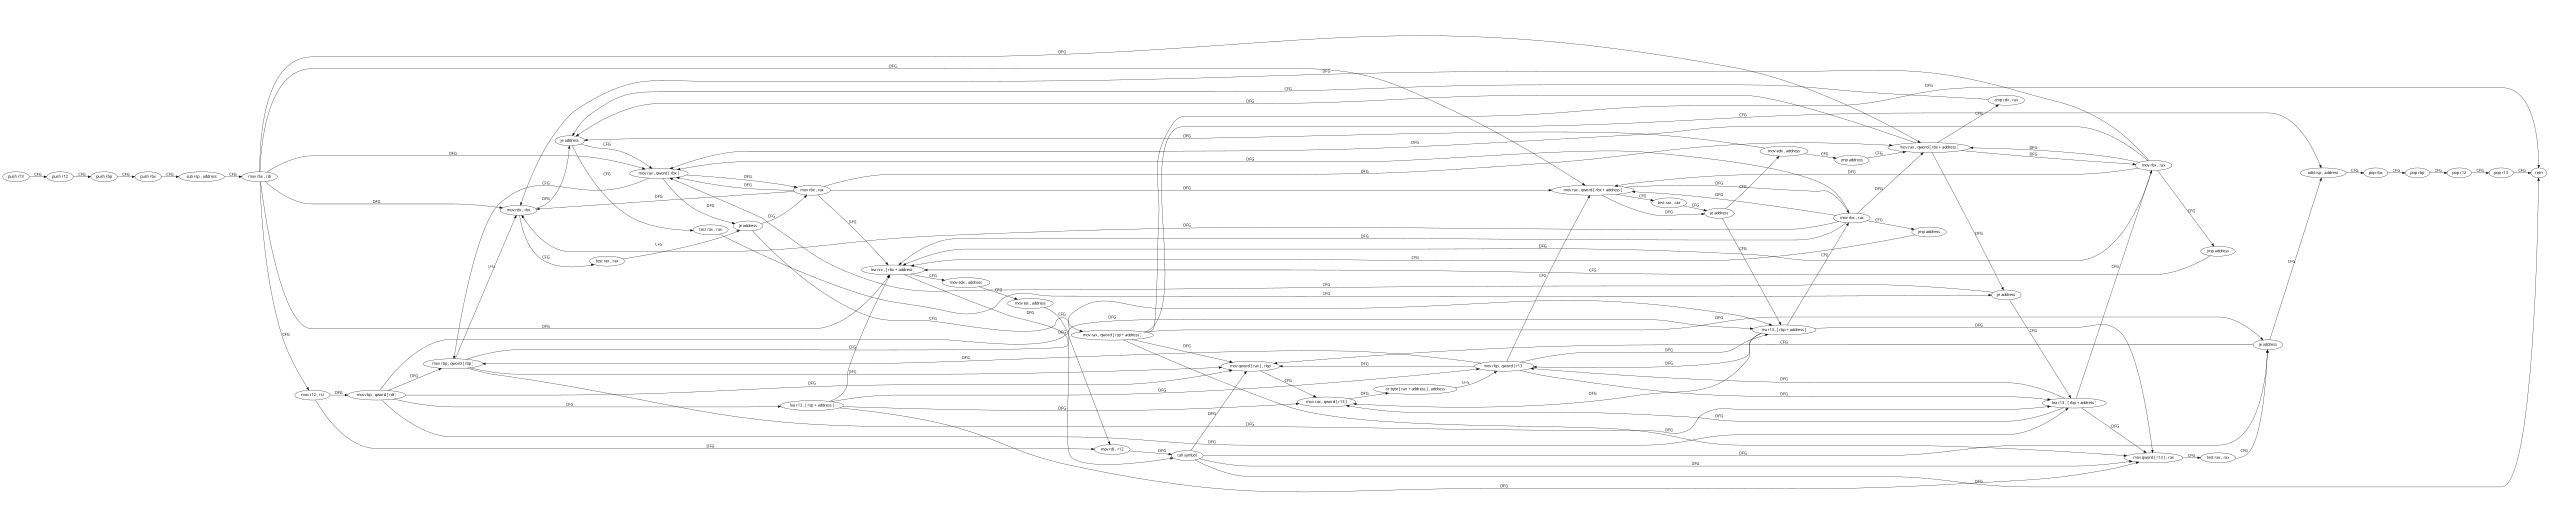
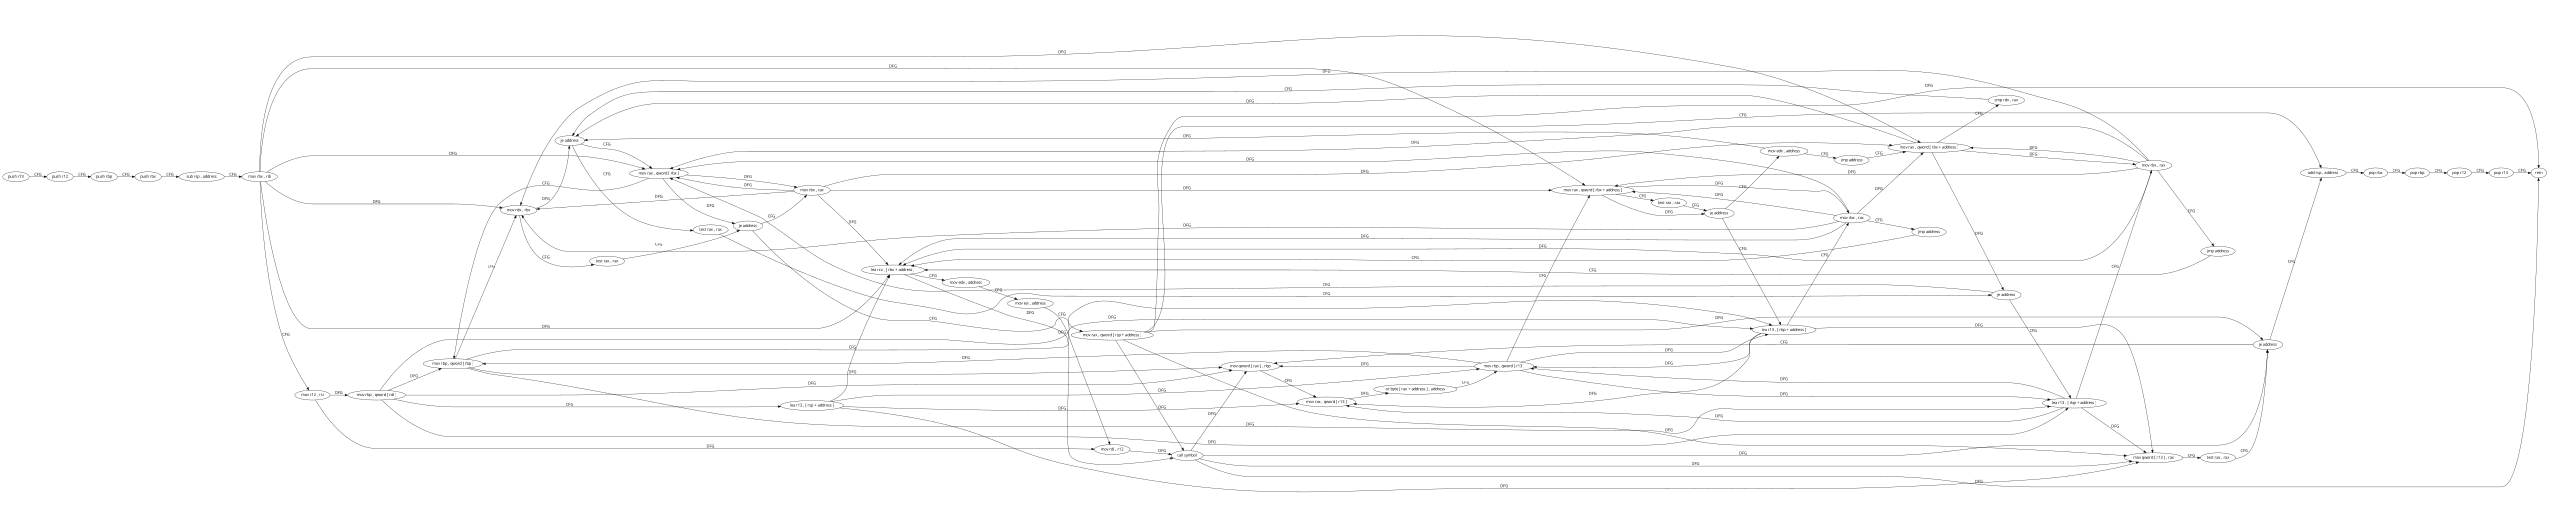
edge "mov rax , qword [ rsp + address ]" -> "mov qword [ rax ] , rbp": now "mov rax , qword [ rsp + address ]" -> "call symbol"
